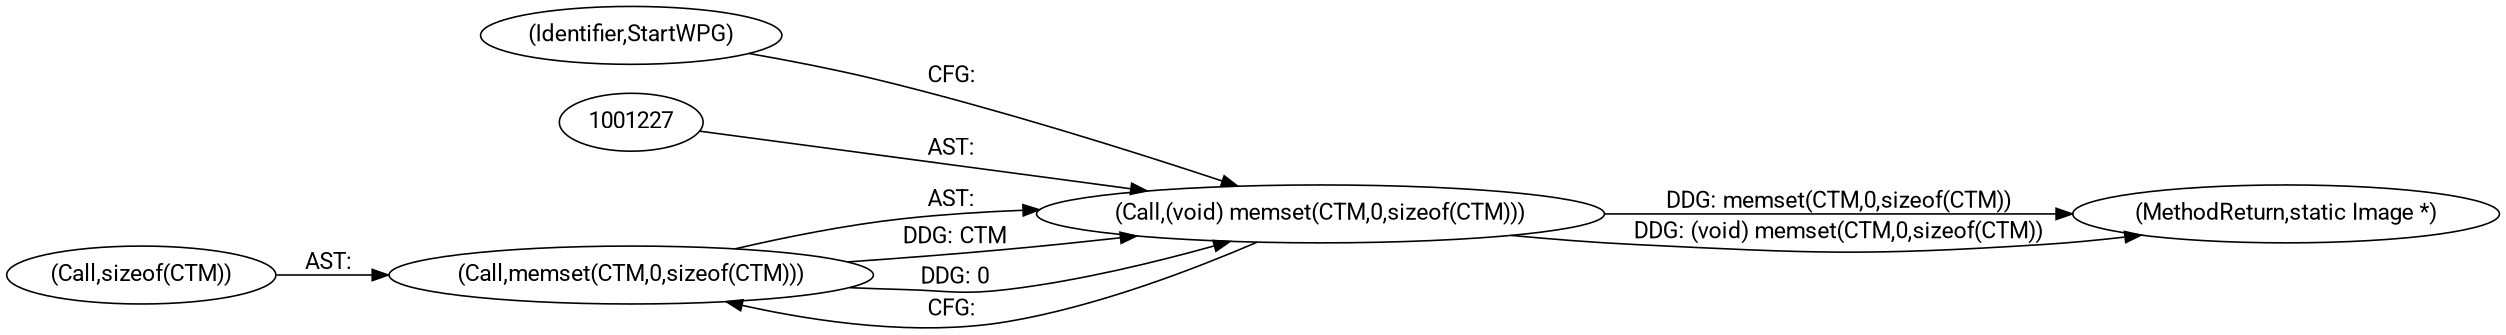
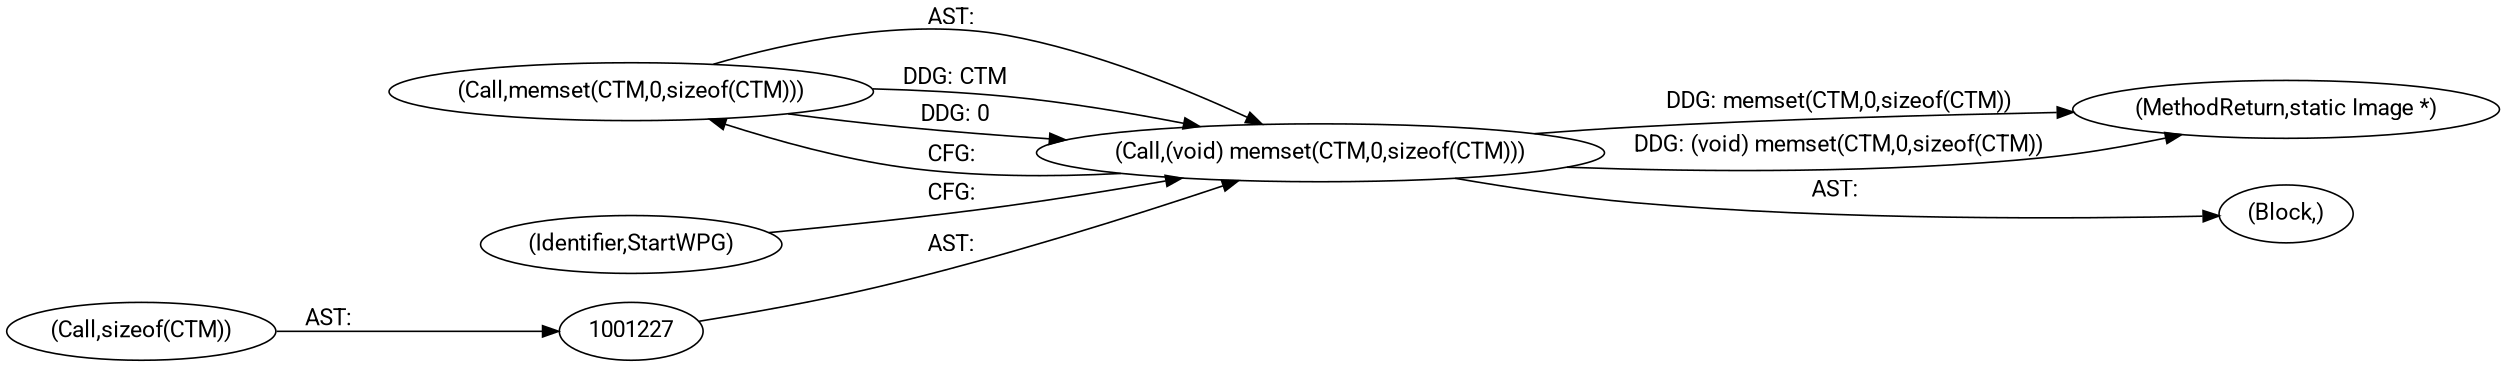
node "(Block,)": added
edge "(Call,sizeof(CTM))" -> "(Call,memset(CTM,0,sizeof(CTM)))": now "(Call,sizeof(CTM))" -> "1001227"
